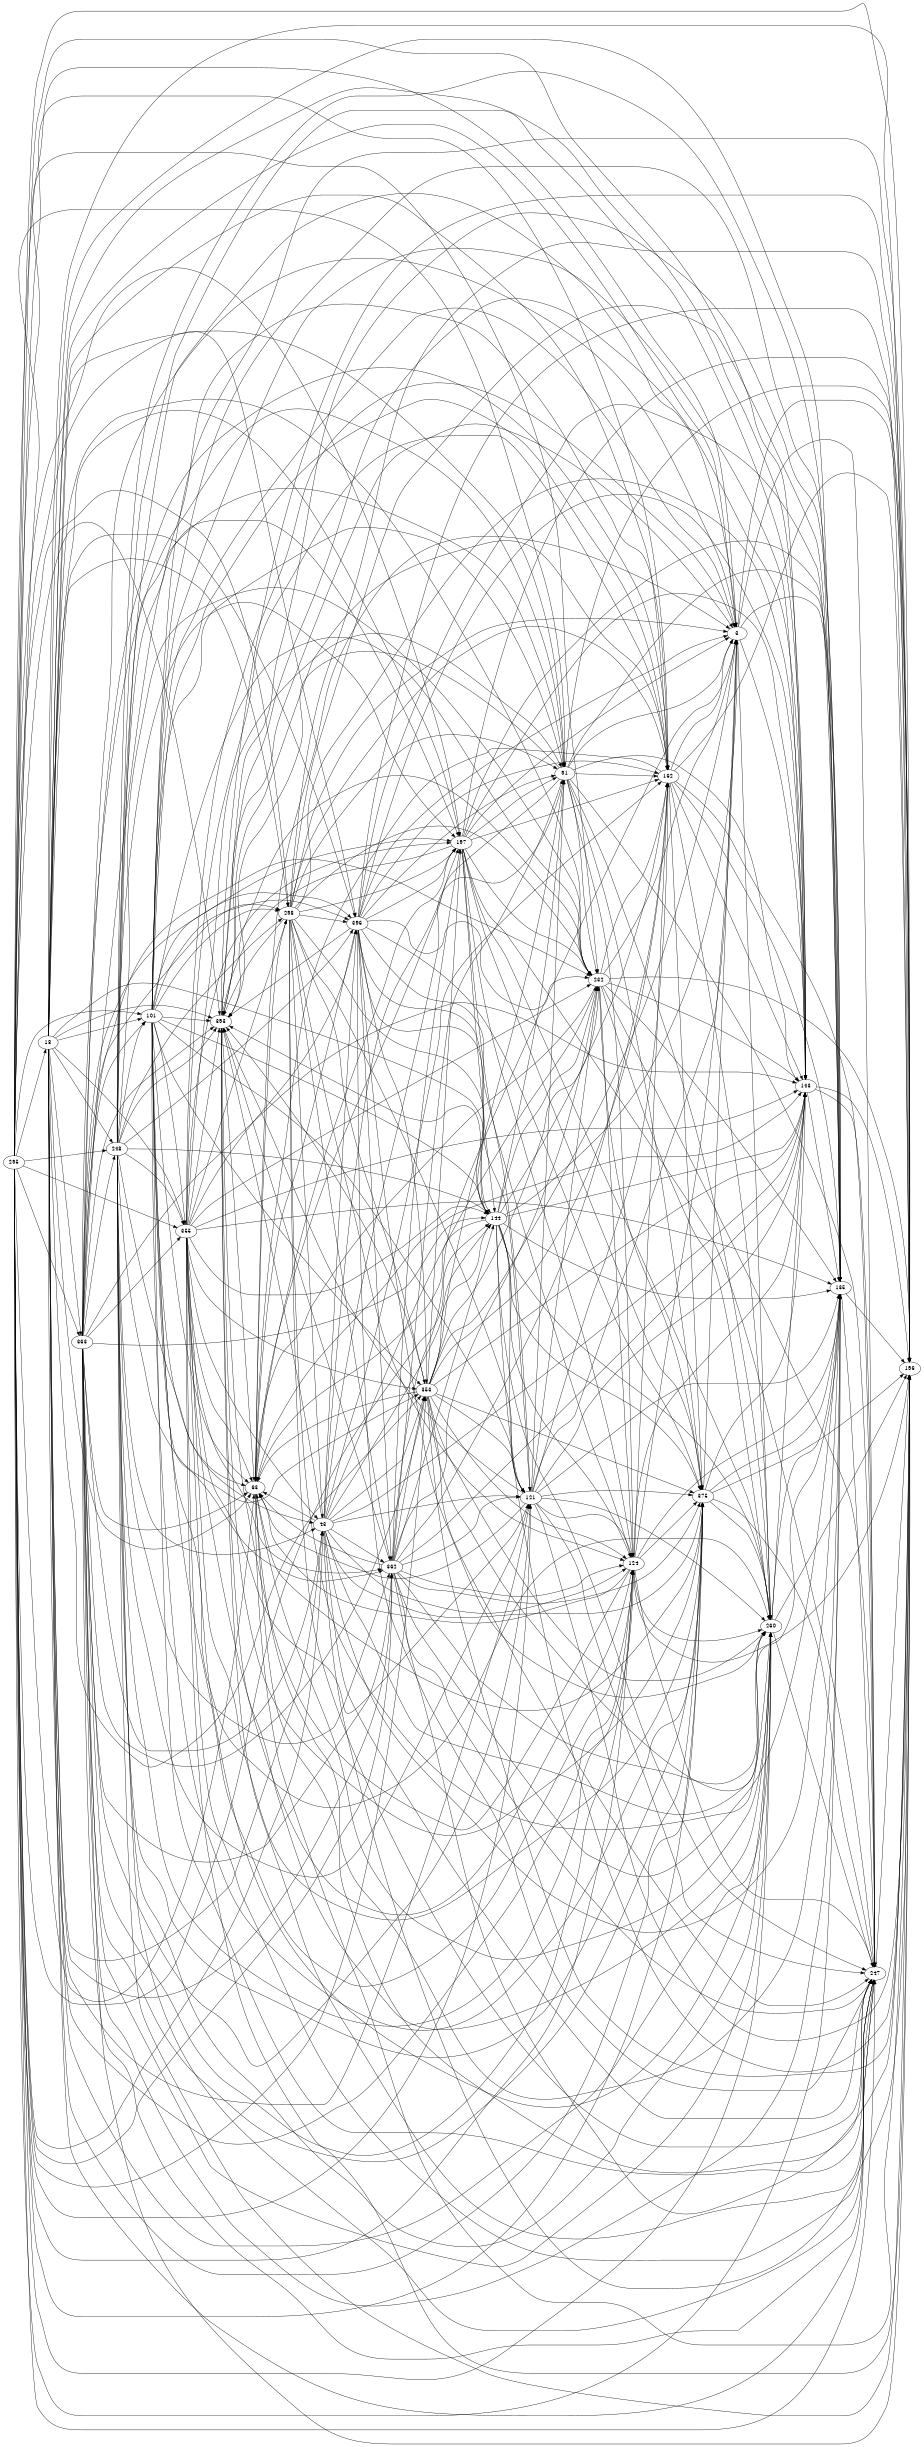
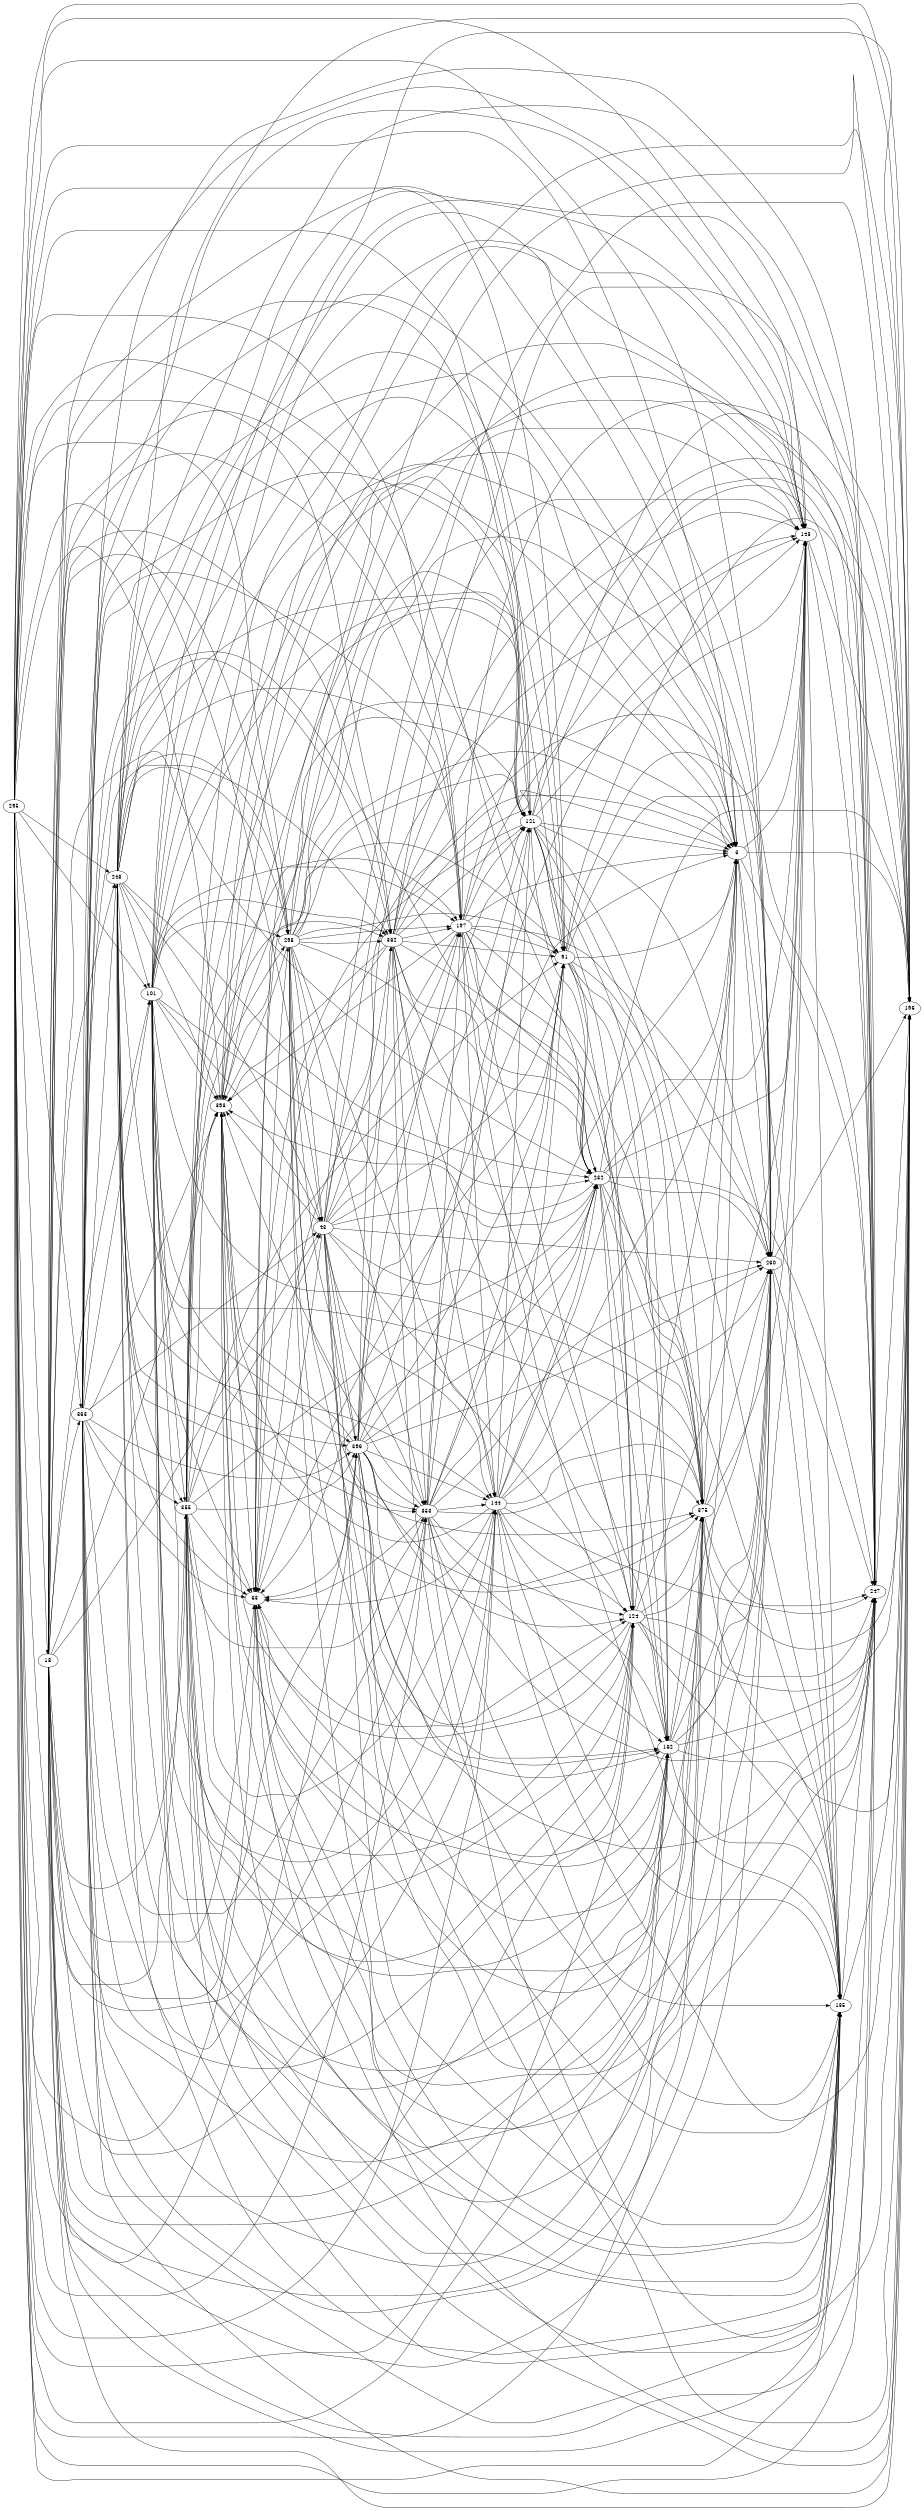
edge "91" -> "135": removed
edge "43" -> "3": added
edge "298" -> "375": added
